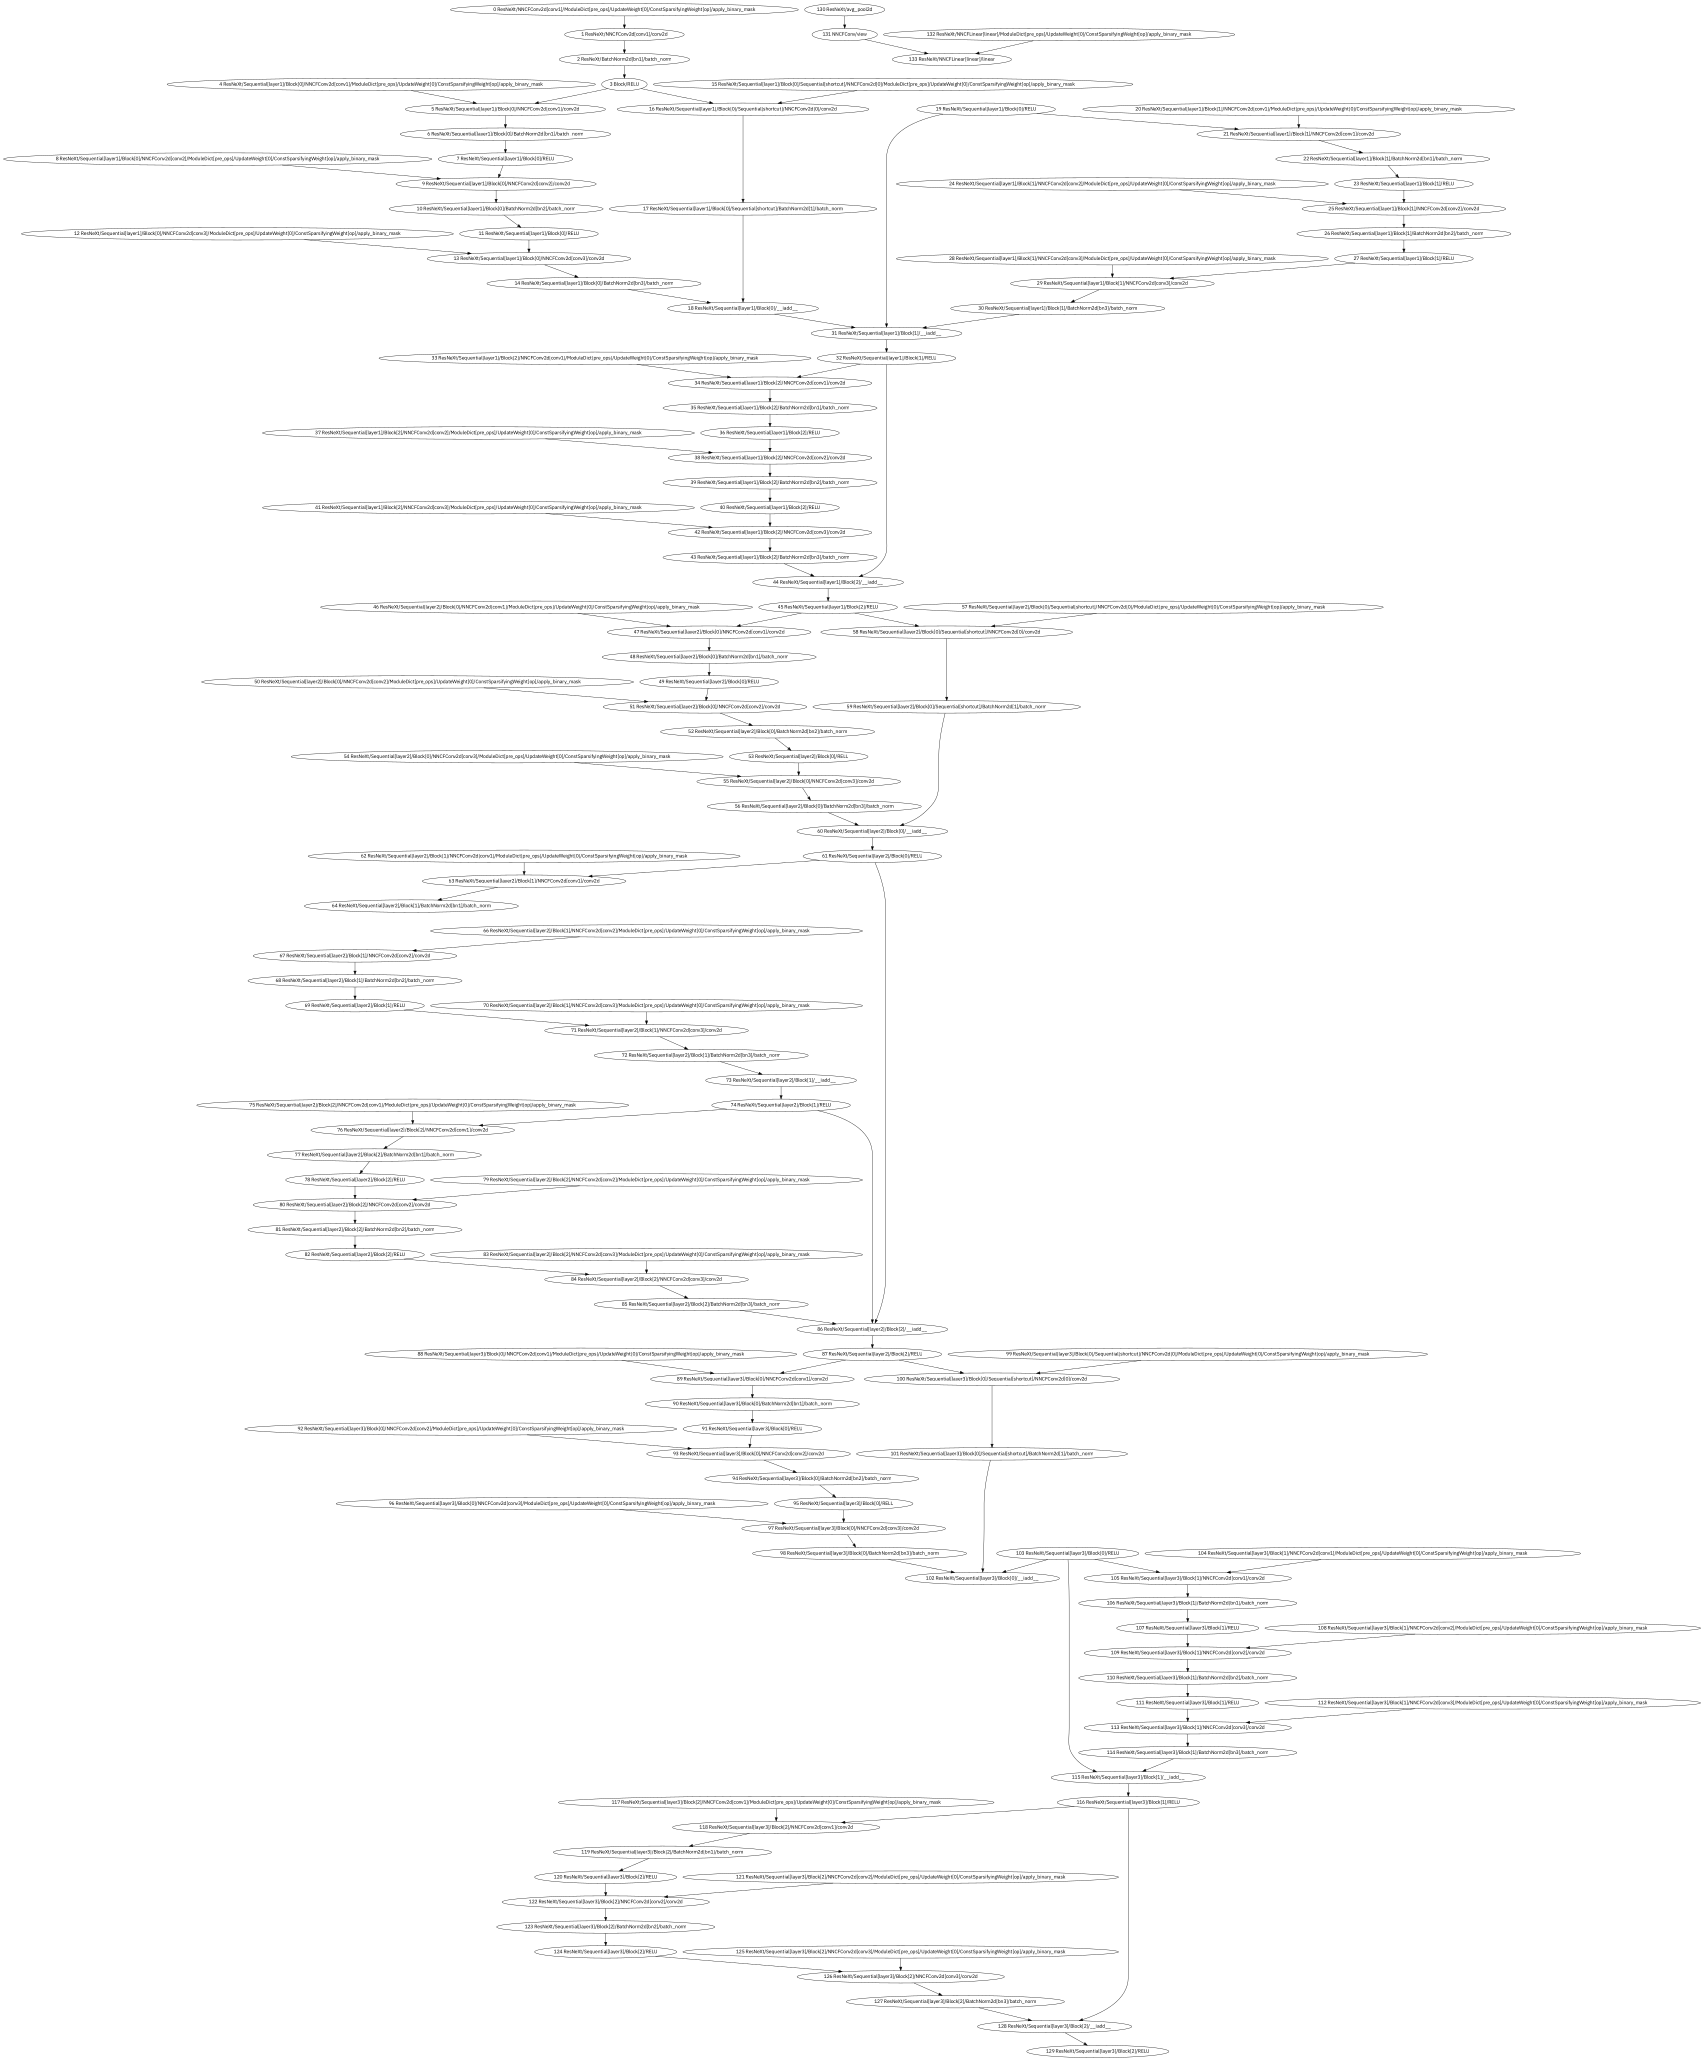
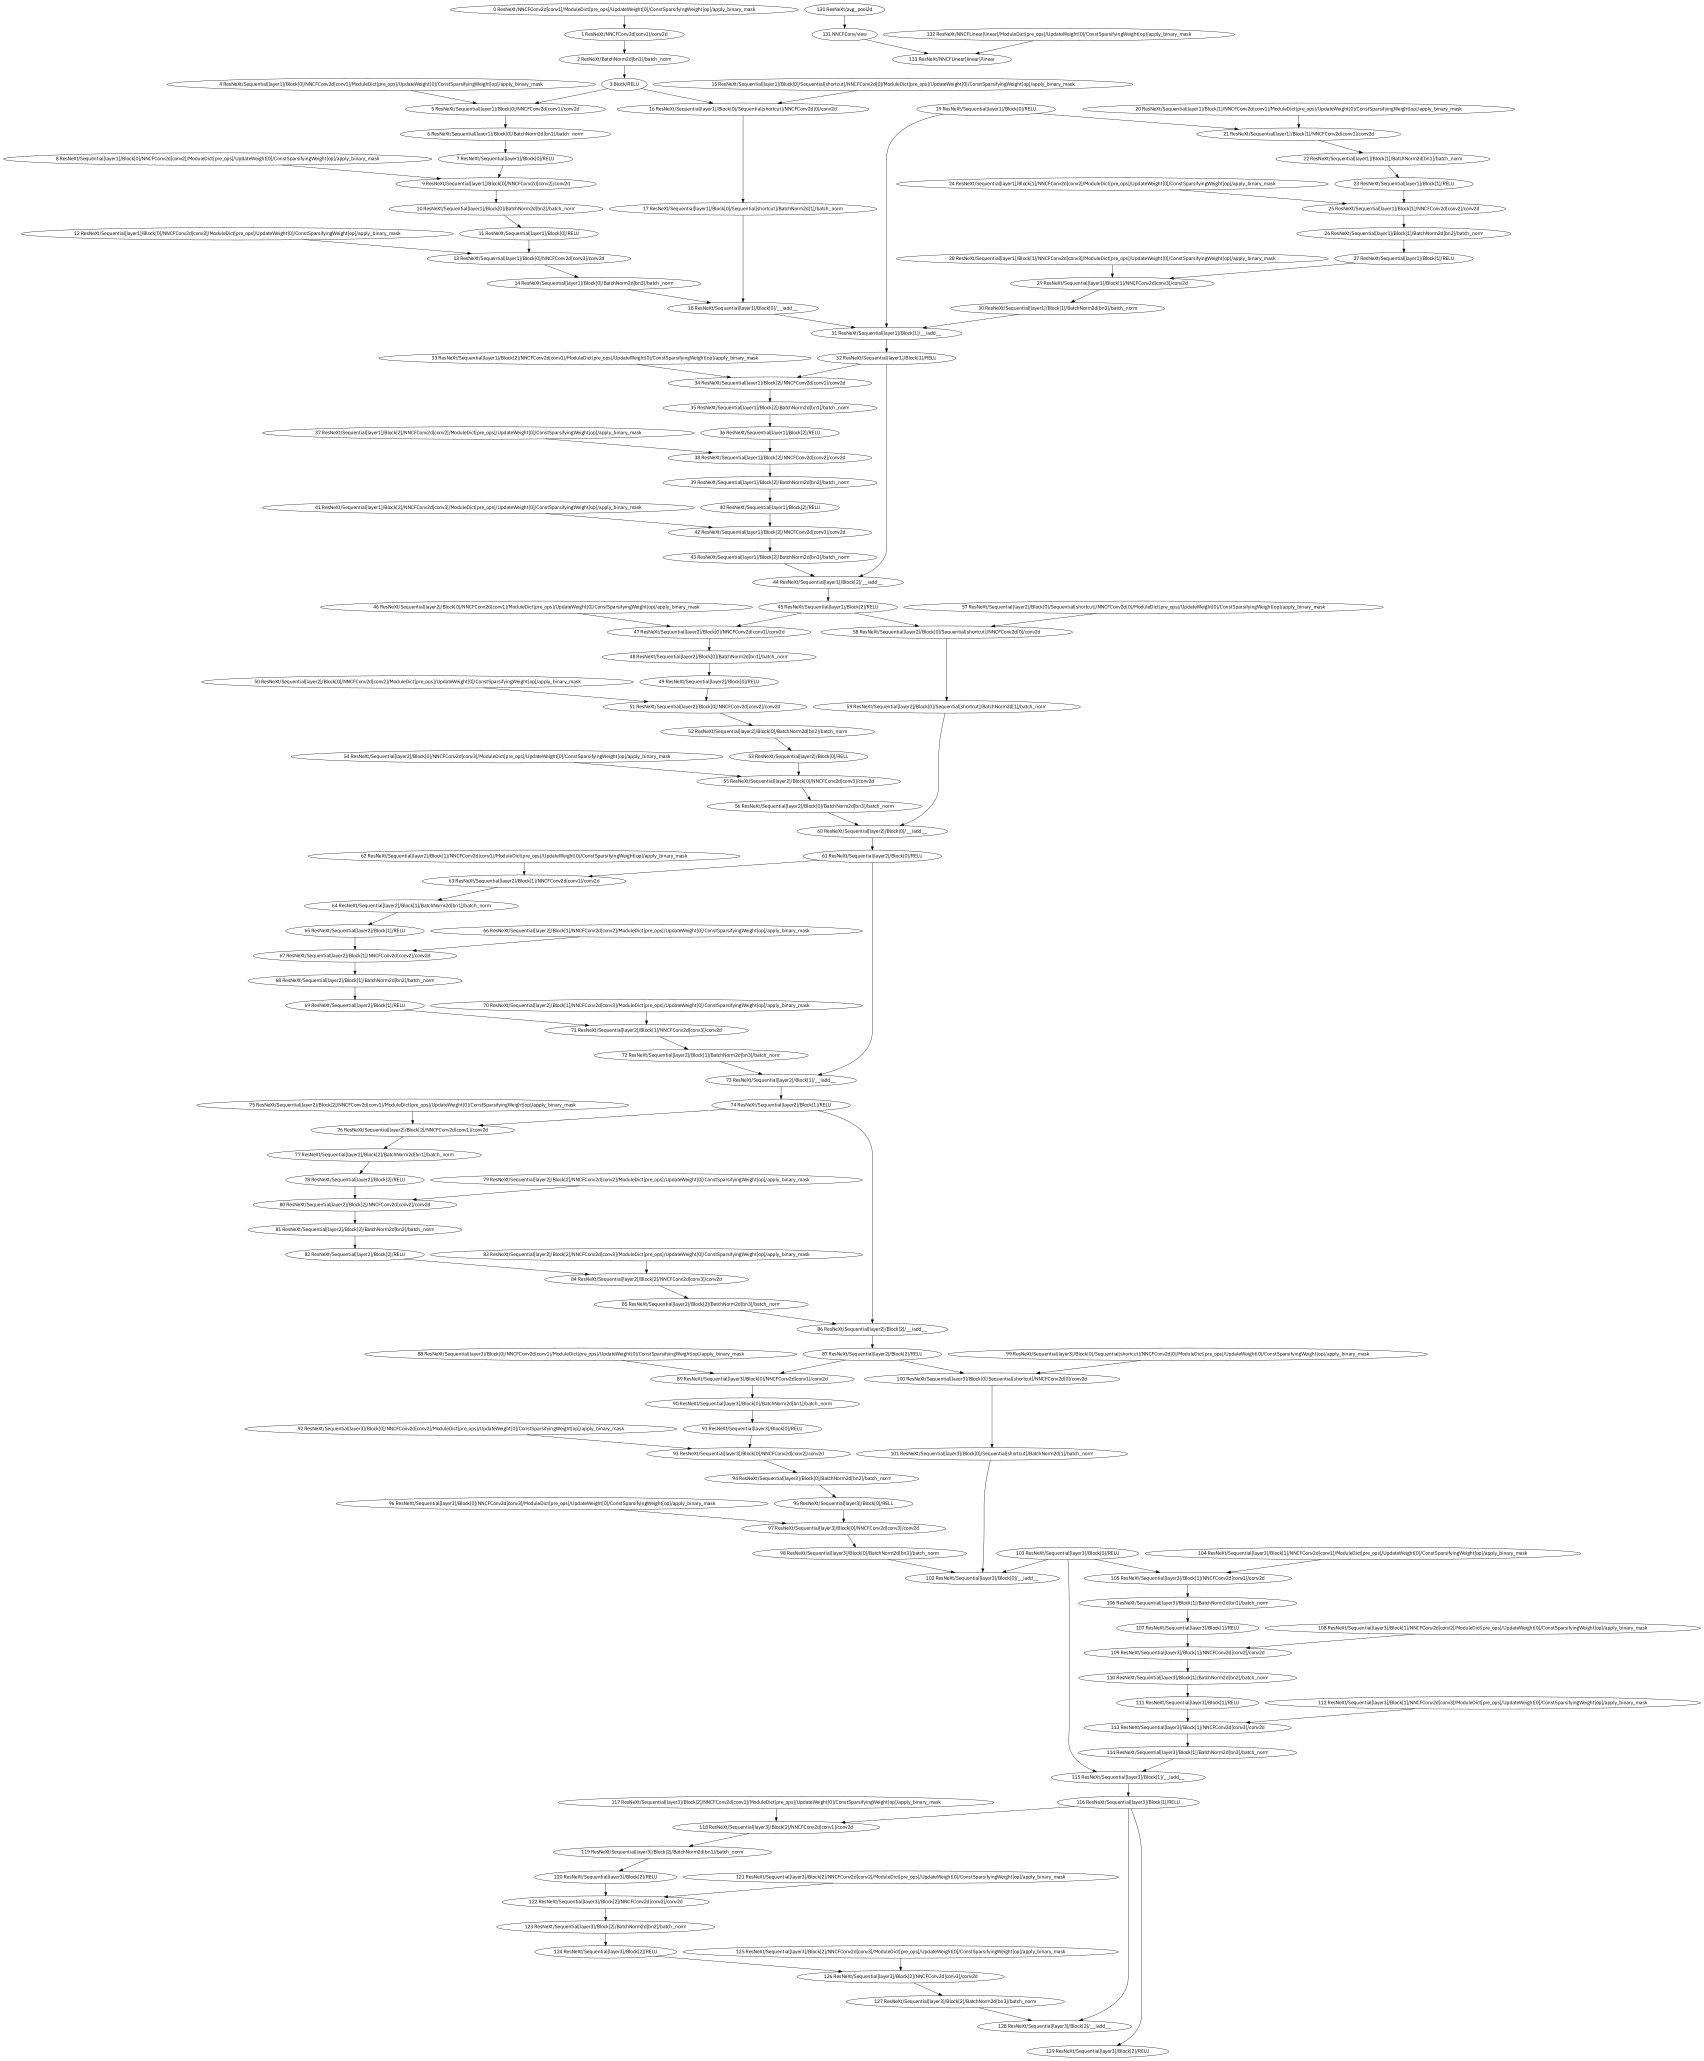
node "65 ResNeXt/Sequential[layer2]/Block[1]/RELU": added
edge "61 ResNeXt/Sequential[layer2]/Block[0]/RELU" -> "86 ResNeXt/Sequential[layer2]/Block[2]/__iadd__": now "61 ResNeXt/Sequential[layer2]/Block[0]/RELU" -> "73 ResNeXt/Sequential[layer2]/Block[1]/__iadd__"
edge "128 ResNeXt/Sequential[layer3]/Block[2]/__iadd__" -> "129 ResNeXt/Sequential[layer3]/Block[2]/RELU": now "116 ResNeXt/Sequential[layer3]/Block[1]/RELU" -> "129 ResNeXt/Sequential[layer3]/Block[2]/RELU"
